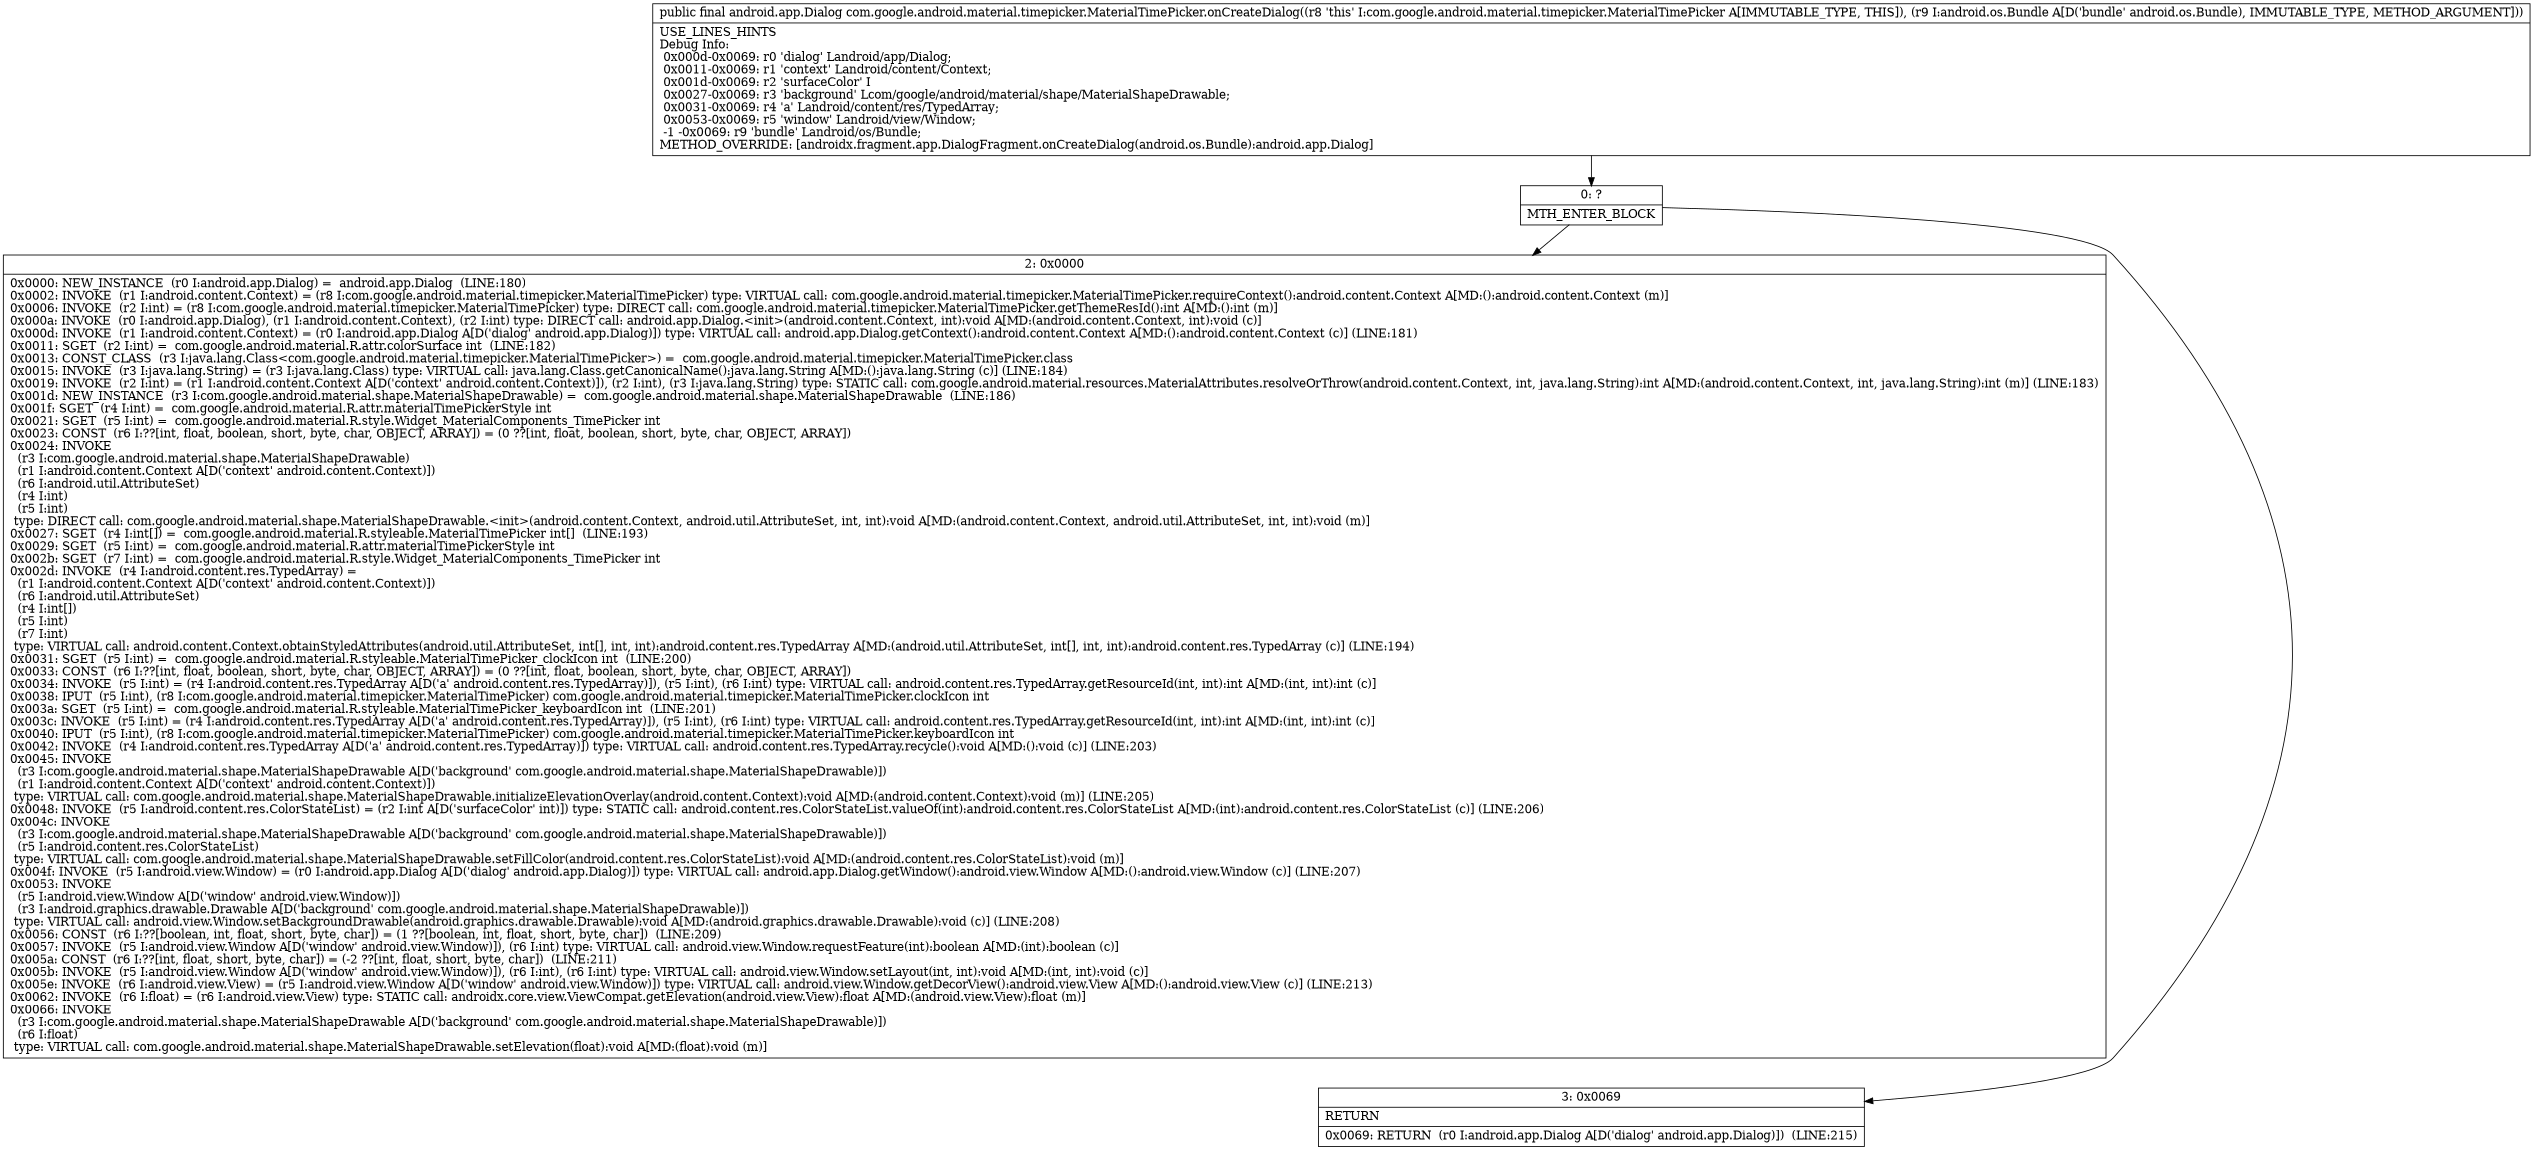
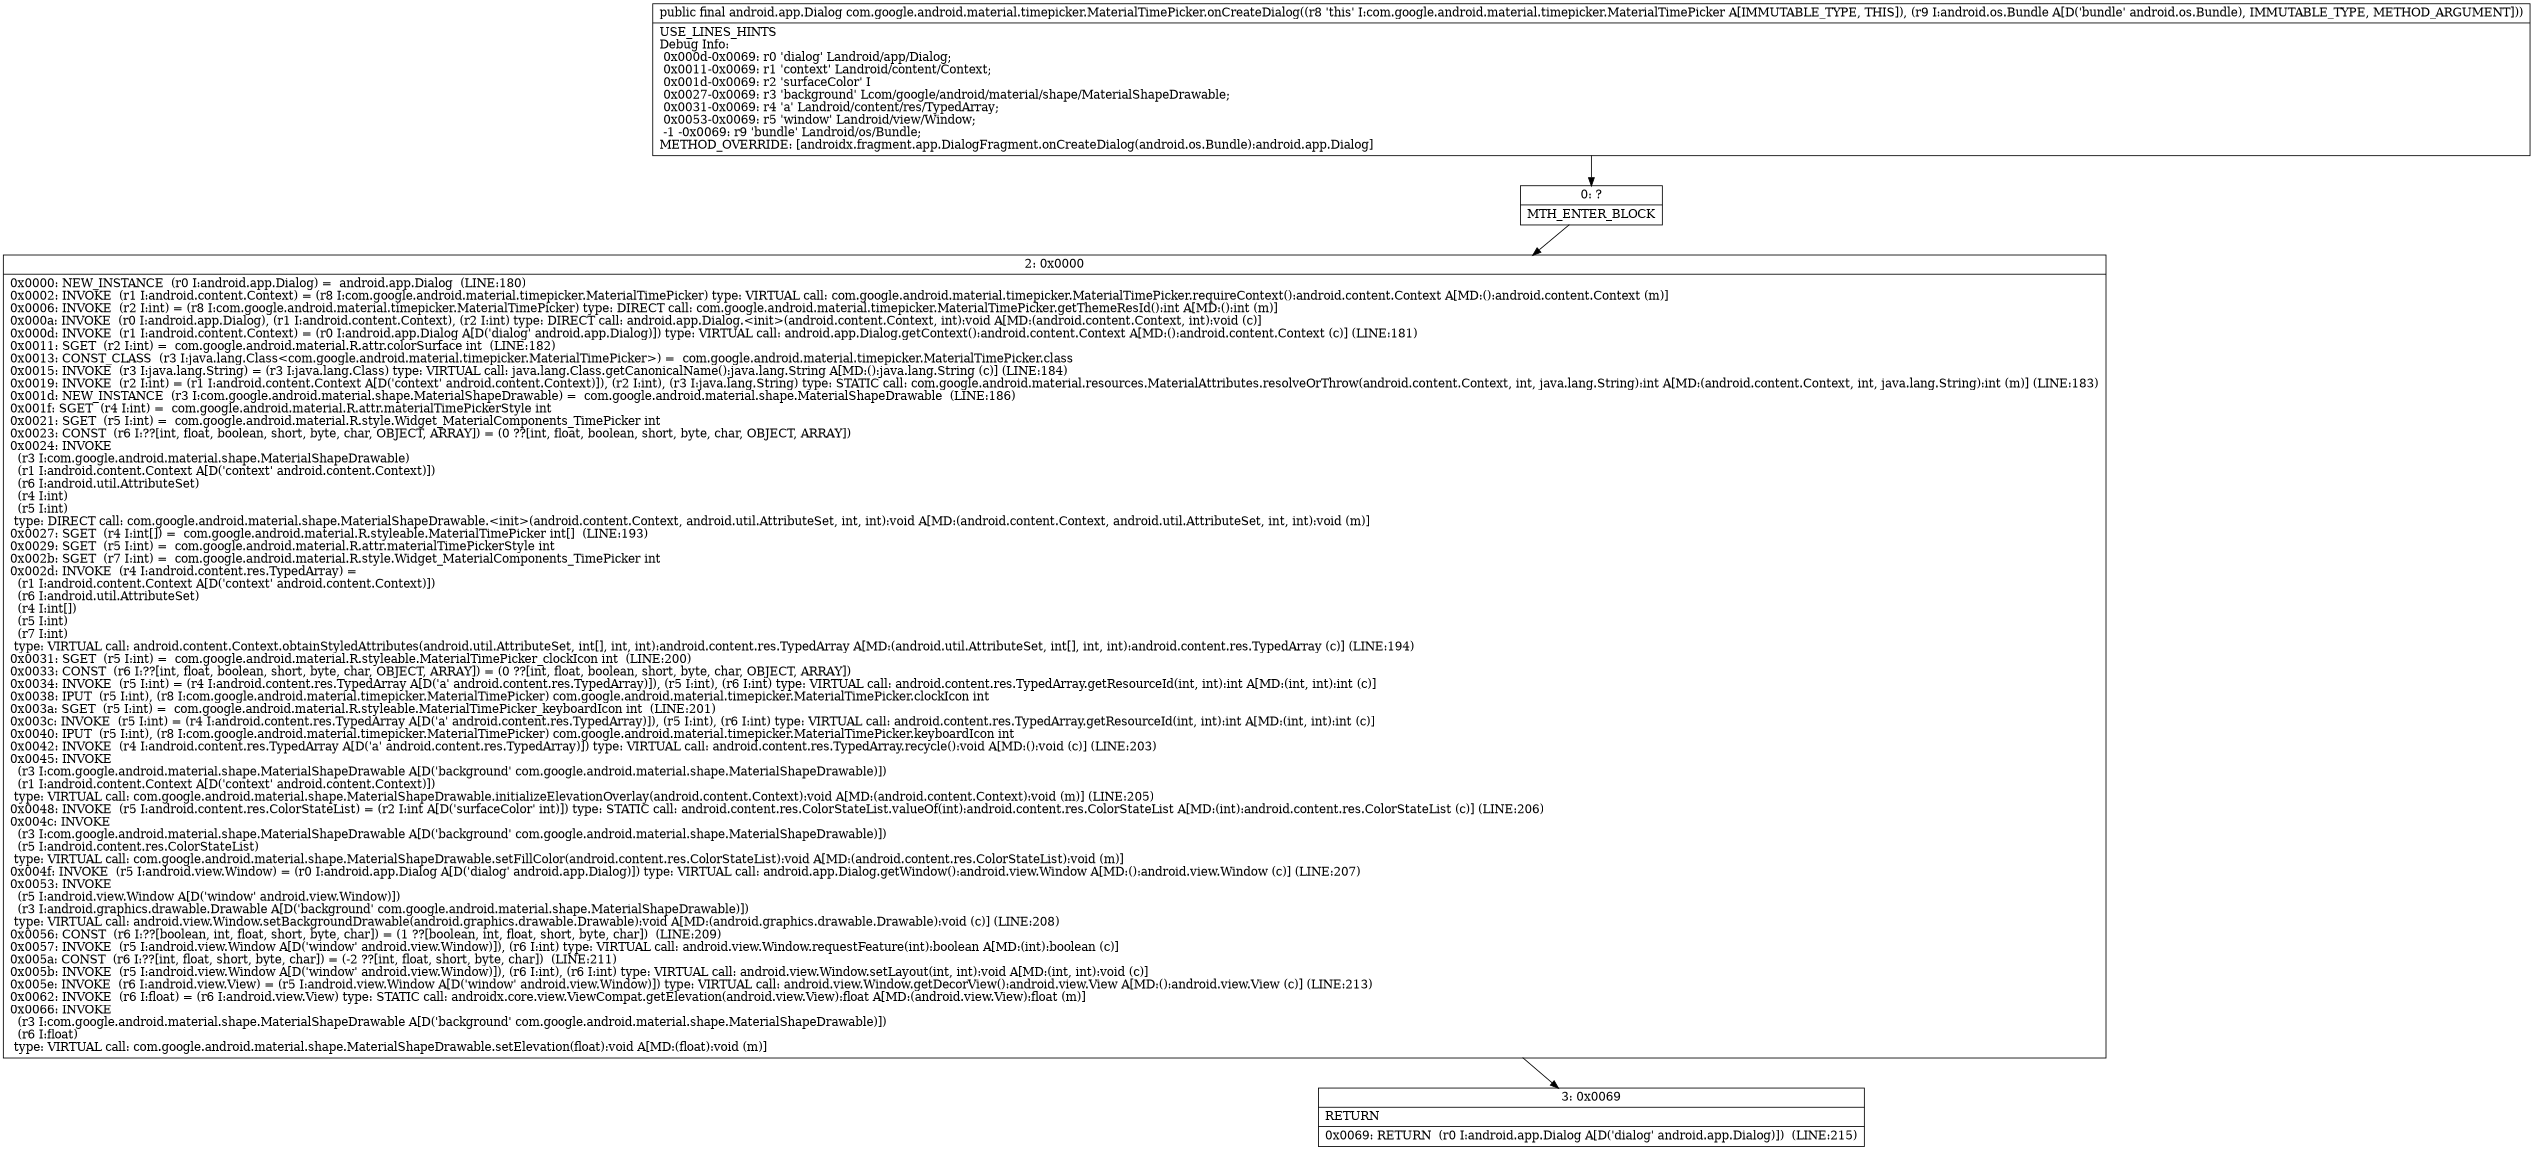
edge "0: ?" -> "3: 0x0069": now "2: 0x0000" -> "3: 0x0069"
